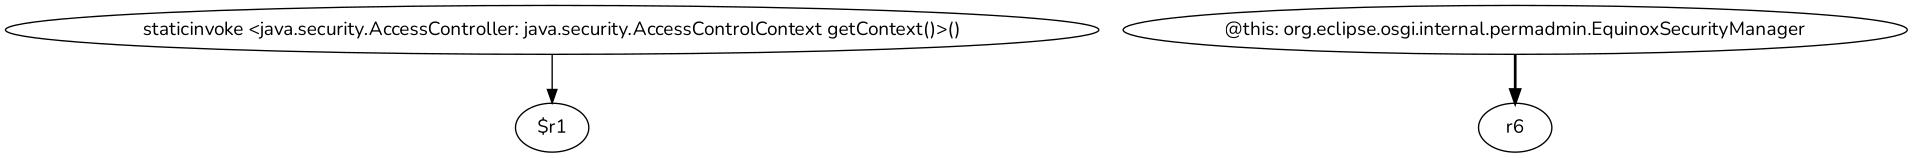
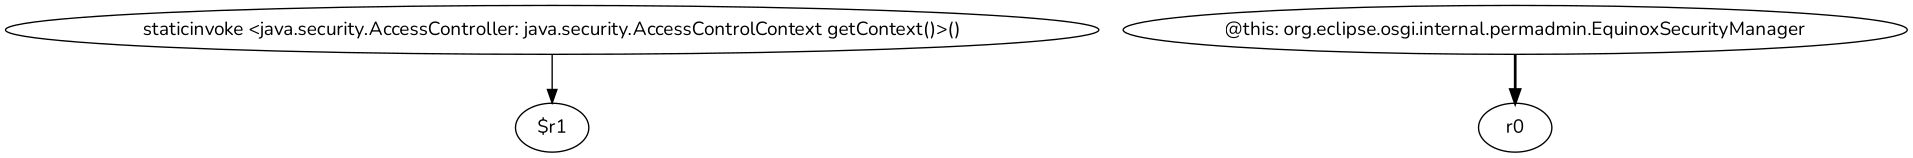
node "r6": label "r6" -> "r0"
